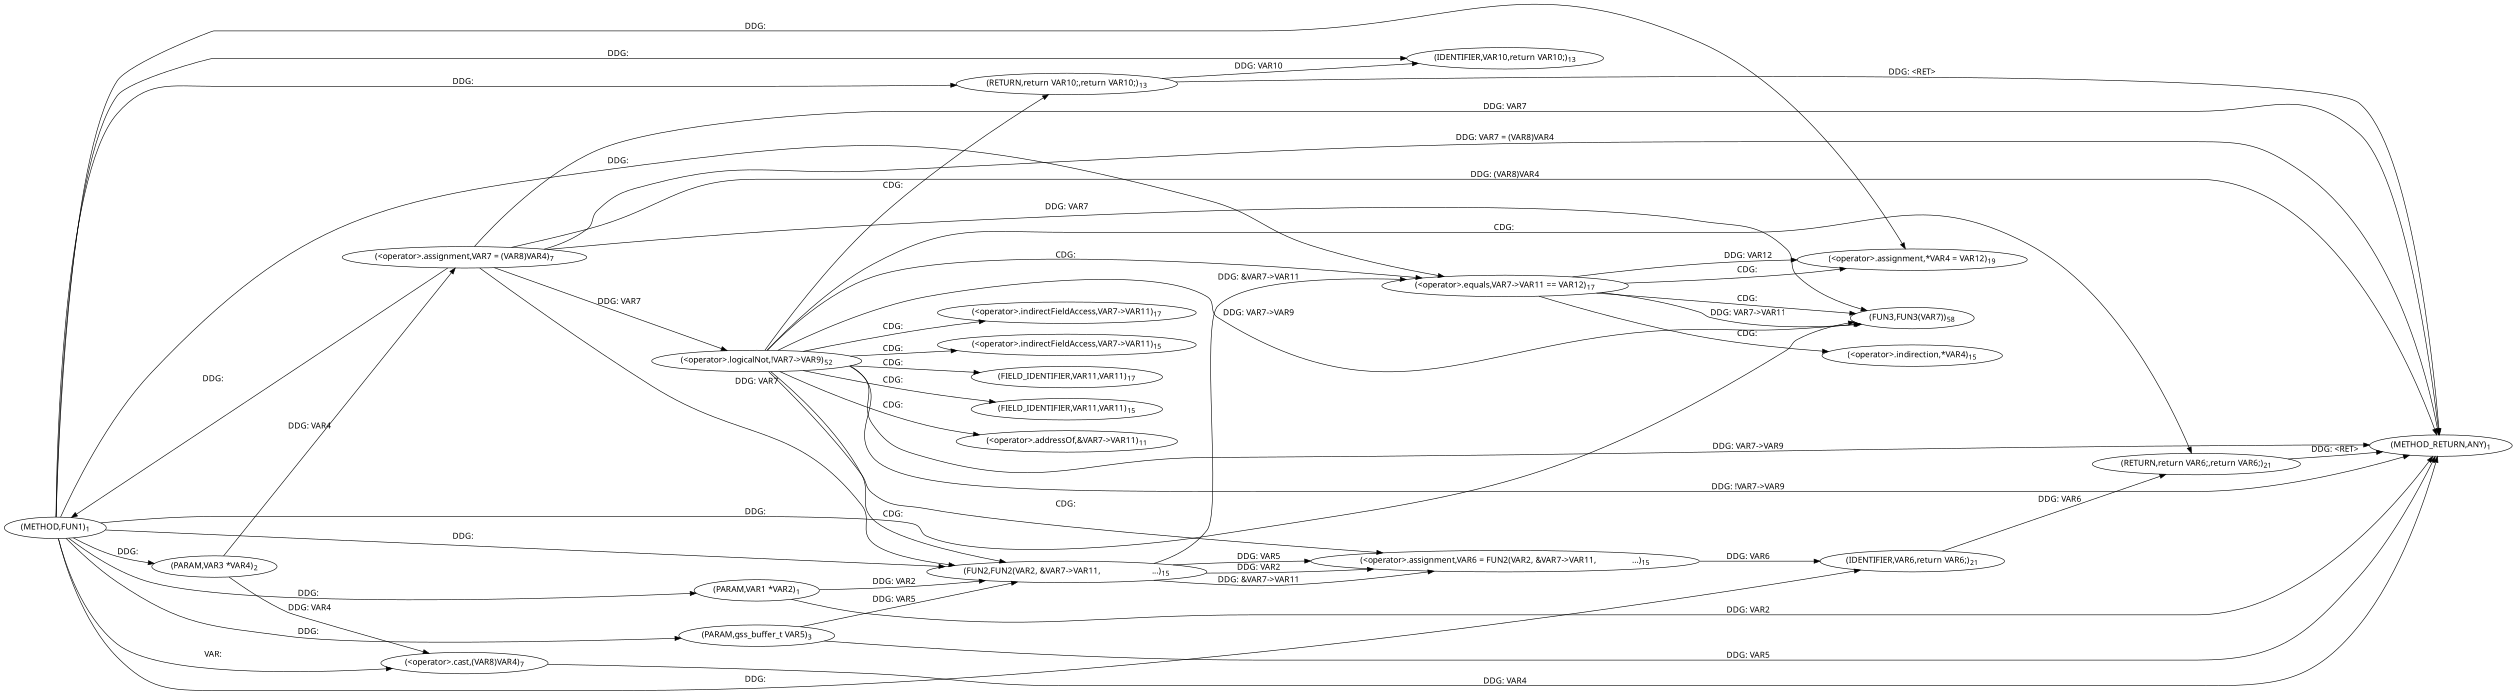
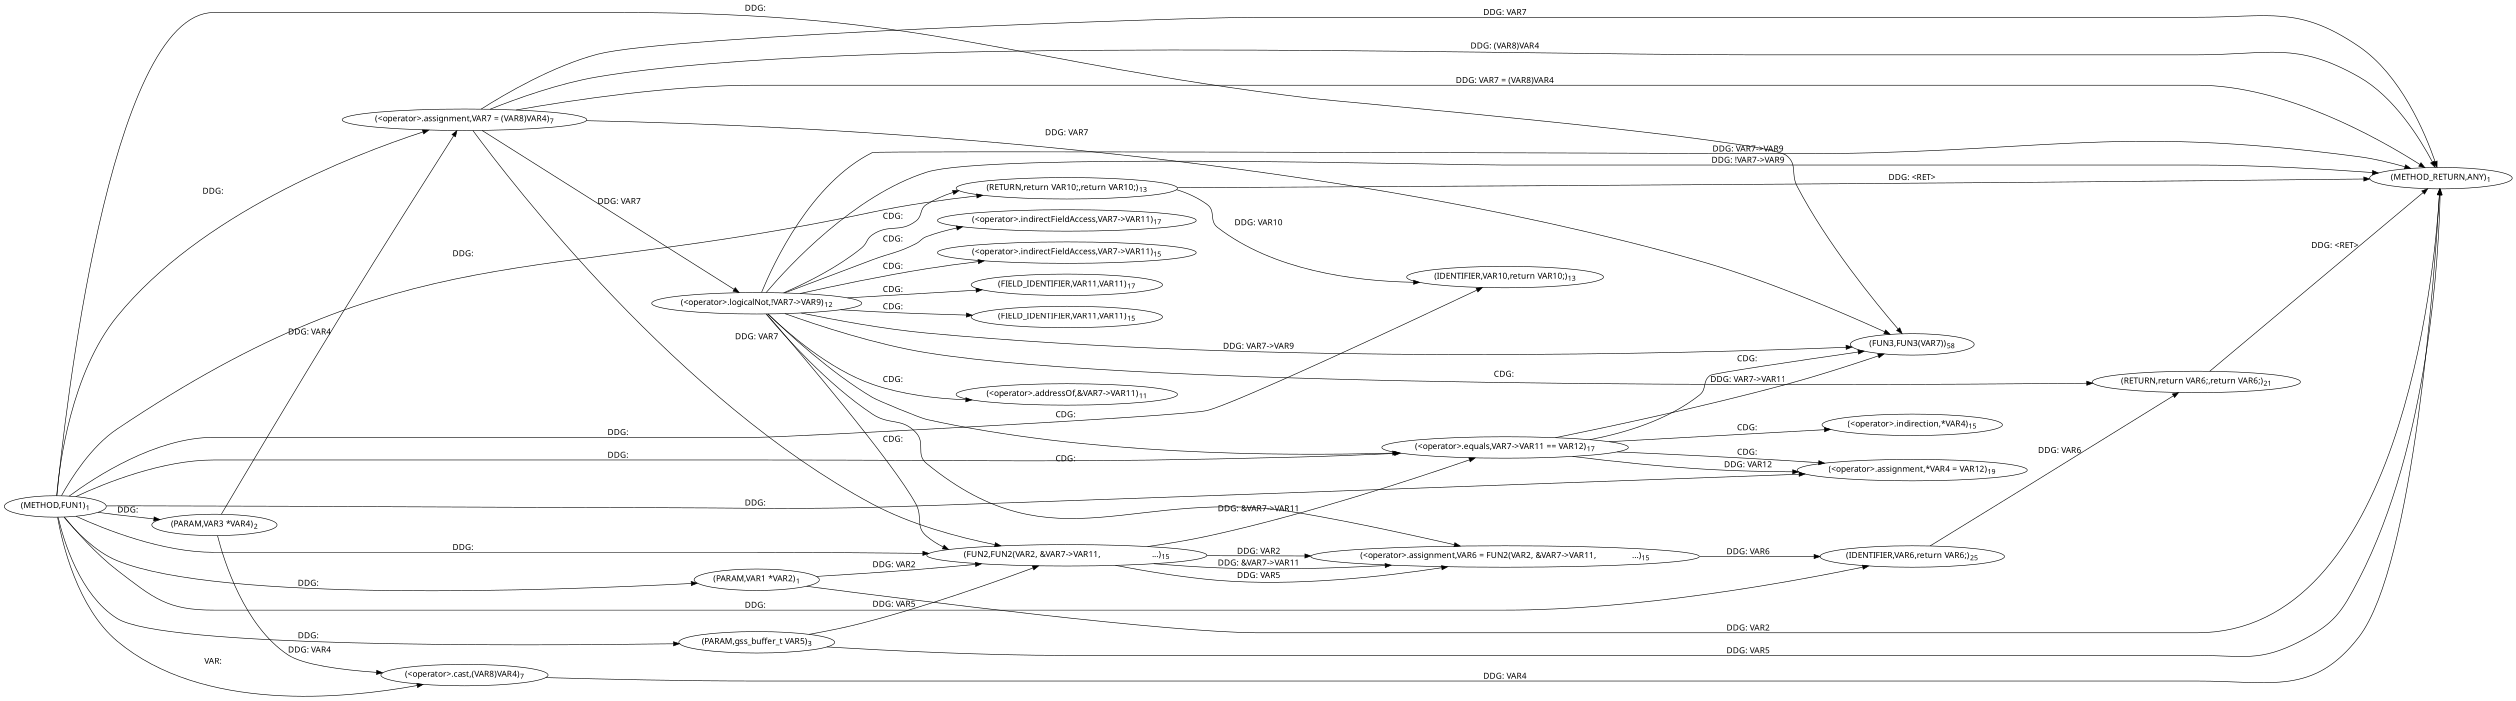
node "(<operator>.logicalNot,!VAR7->VAR9)": text "52" -> "12"
edge "(<operator>.assignment,VAR7 = (VAR8)VAR4)" -> "(METHOD,FUN1)": reversed
node "(IDENTIFIER,VAR6,return VAR6;)": text "21" -> "25"
